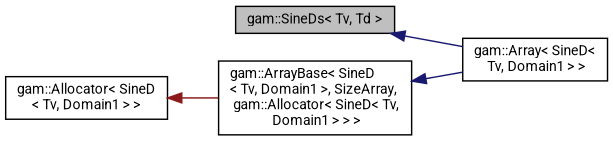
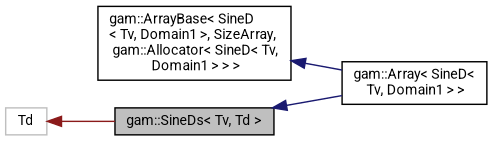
node "gam::Allocator< SineD < Tv, Domain1 > >": removed
node "Td": added
